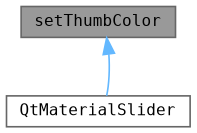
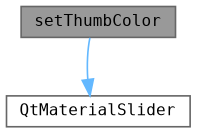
edge "QtMaterialSlider" -> "setThumbColor": reversed
